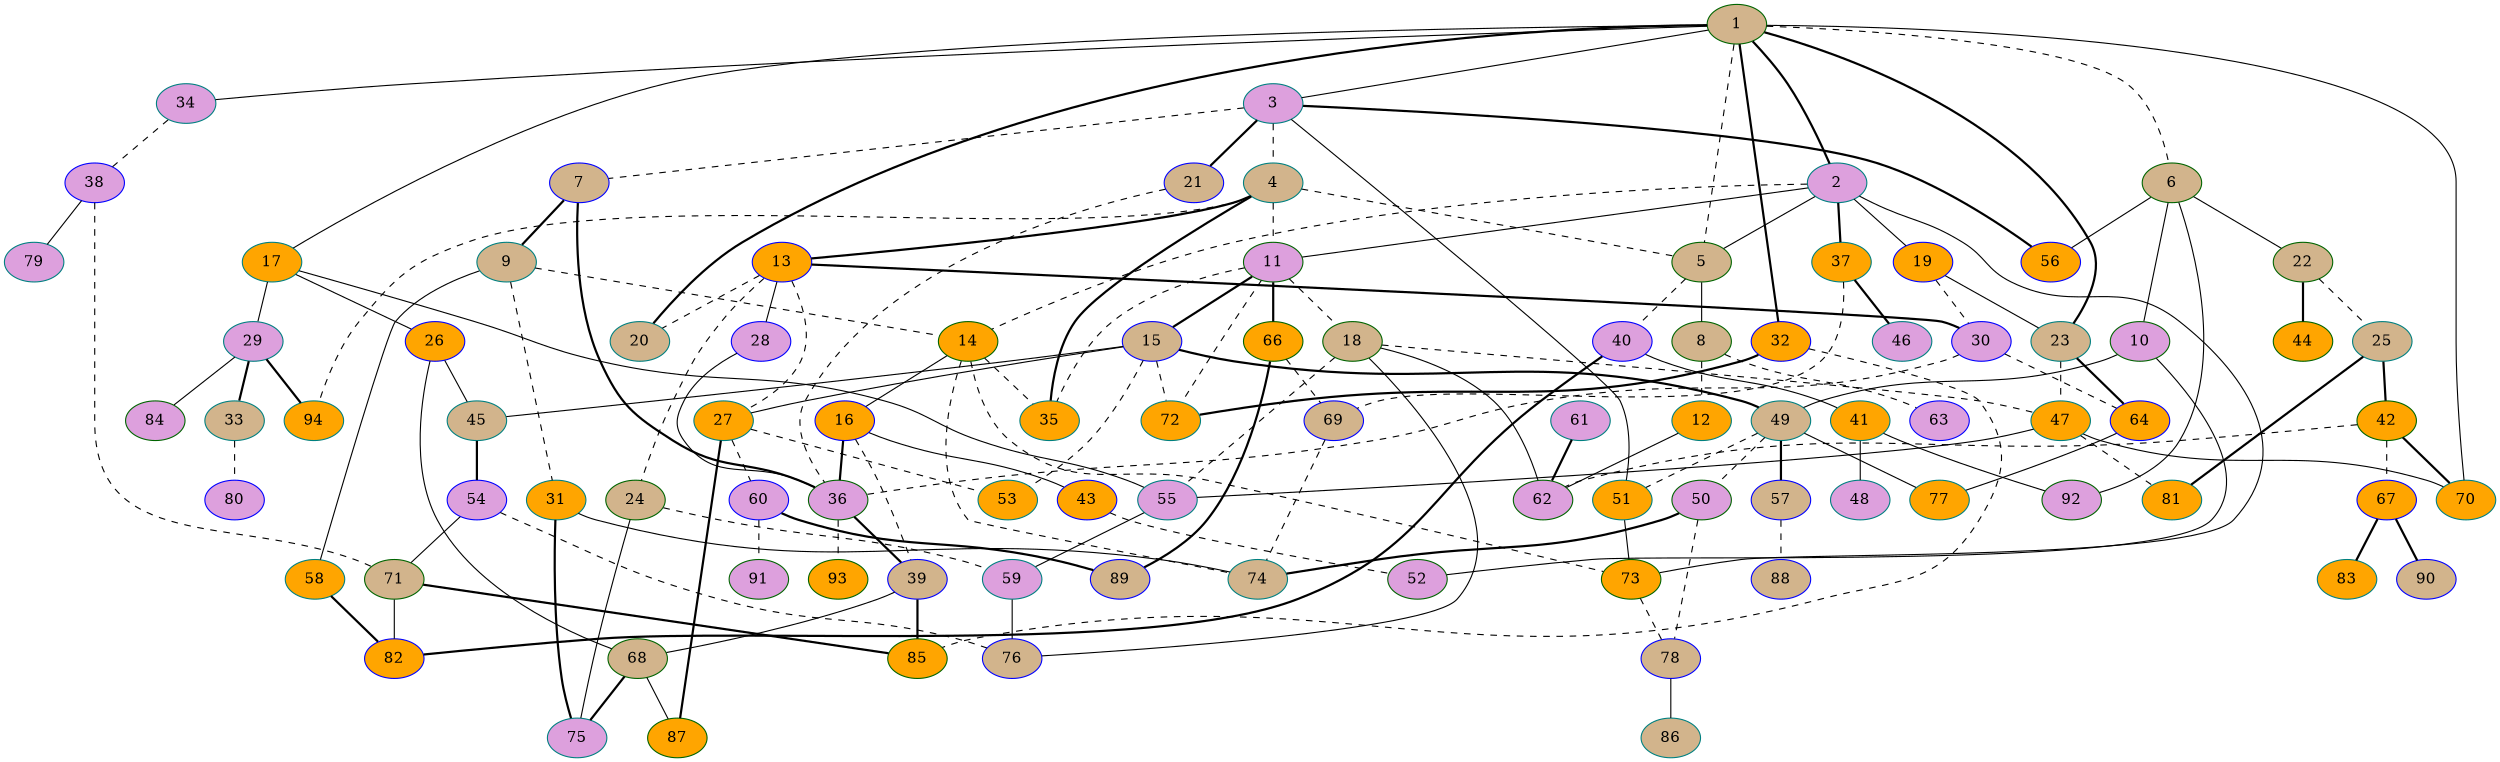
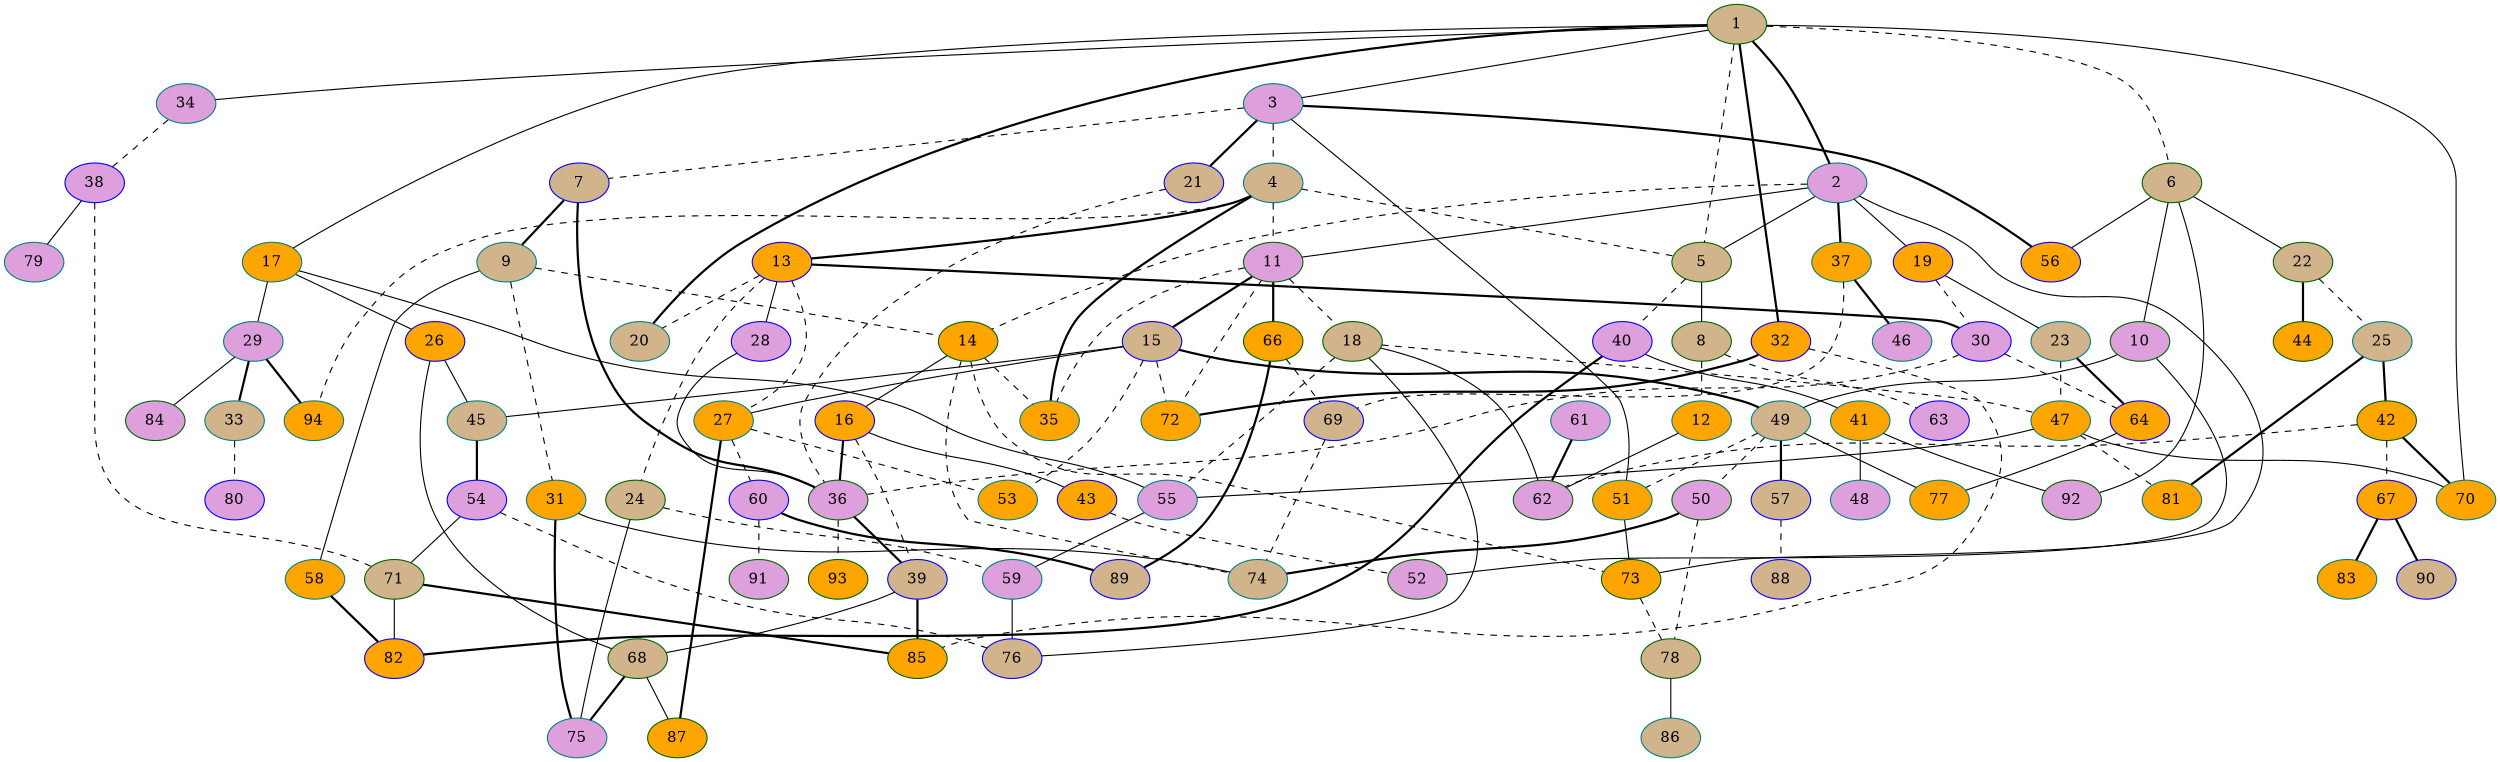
edge "1" -- "23": removed
node "78": color blue -> darkgreen
